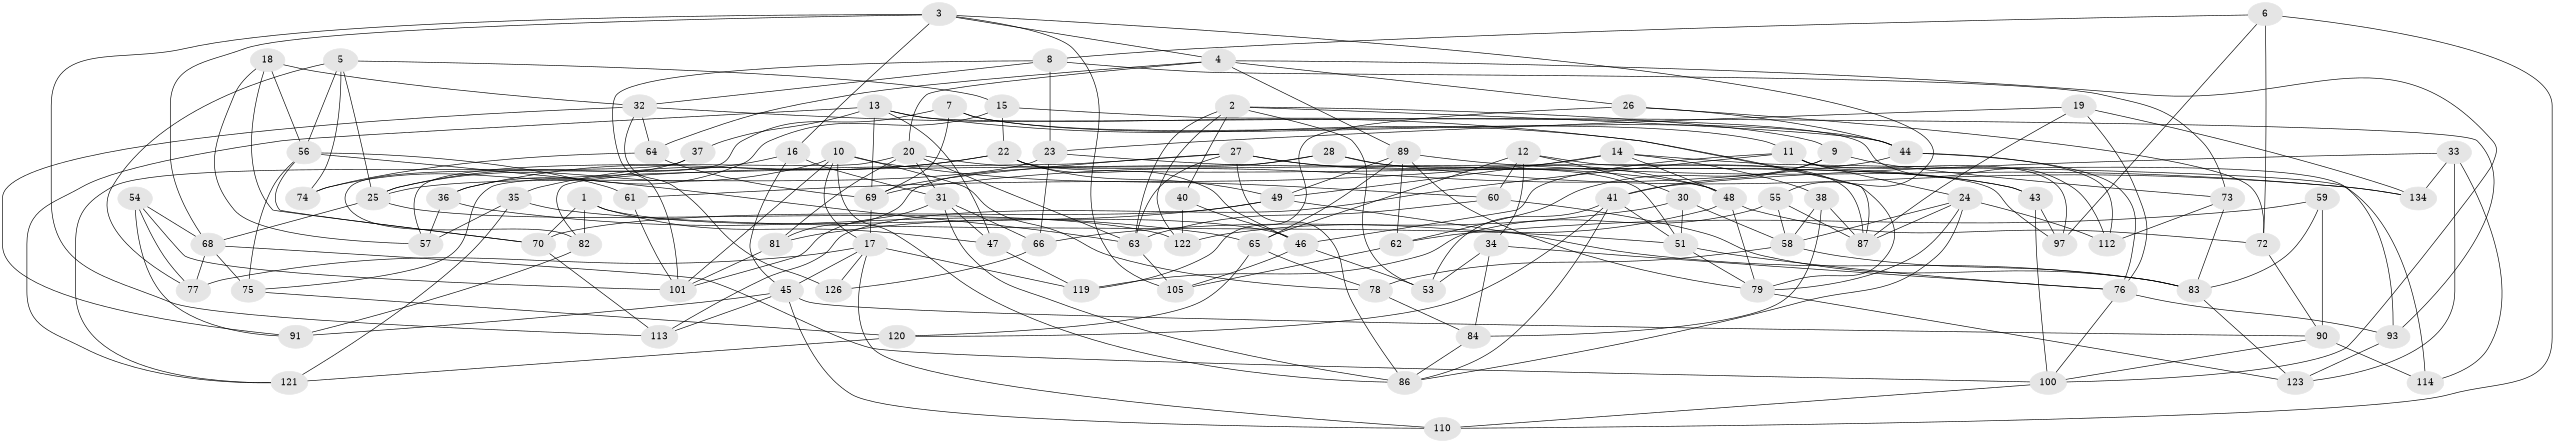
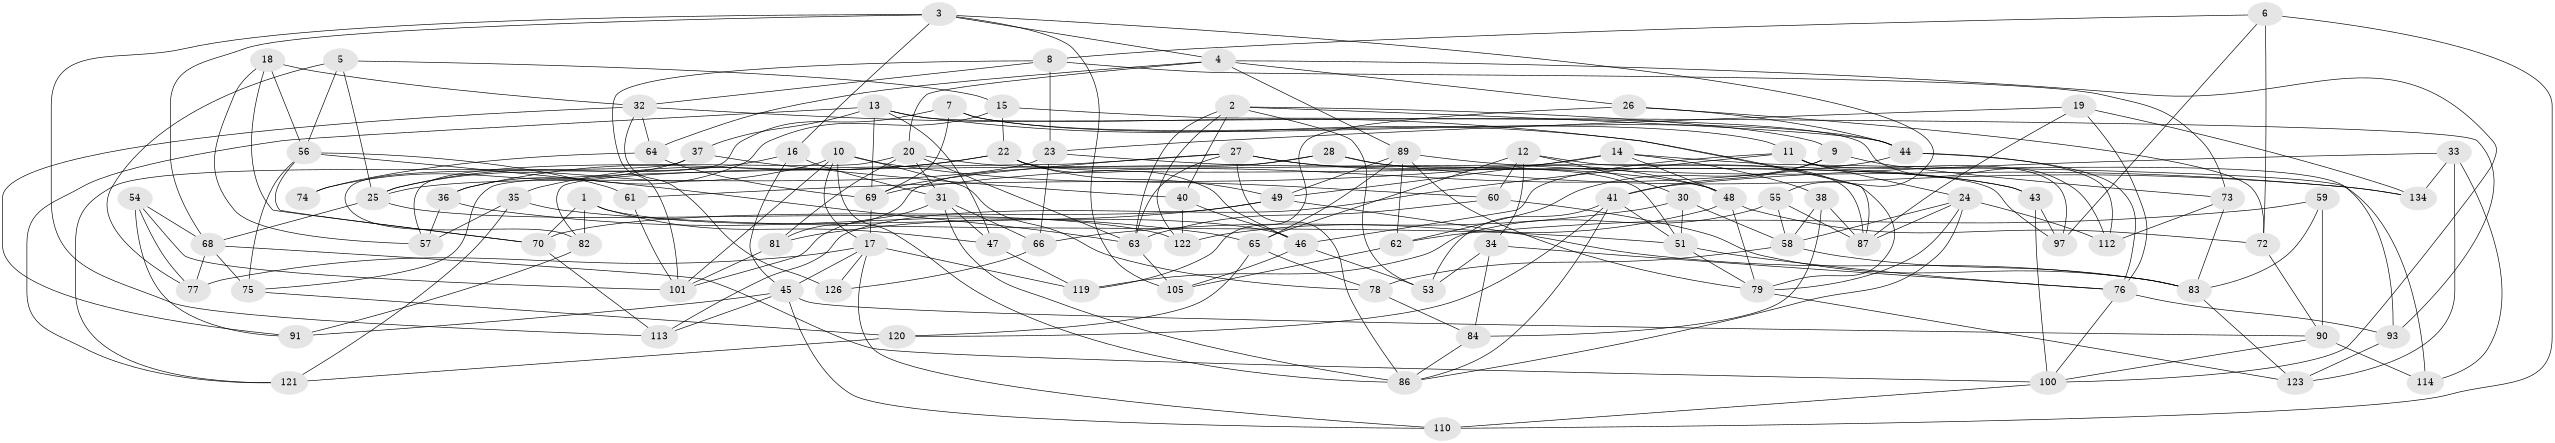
edge "5" -- "74": removed
edge "37" -- "40": added
